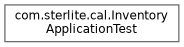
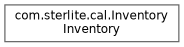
node "com.sterlite.cal.Inventory ApplicationTest": label "com.sterlite.cal.Inventory ApplicationTest" -> "com.sterlite.cal.Inventory Inventory"
